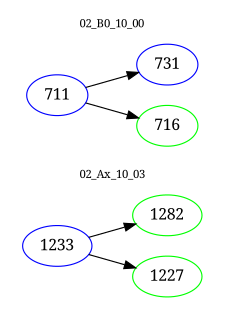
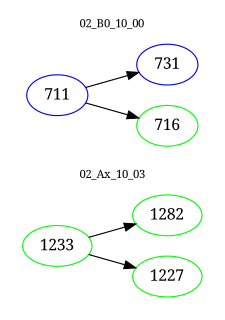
node "1233": color blue -> green
